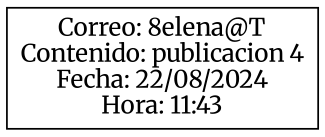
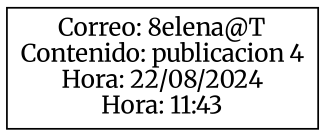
node "Correo: 8elena@T": text "Fecha: 22/08/2024" -> "Hora: 22/08/2024"
